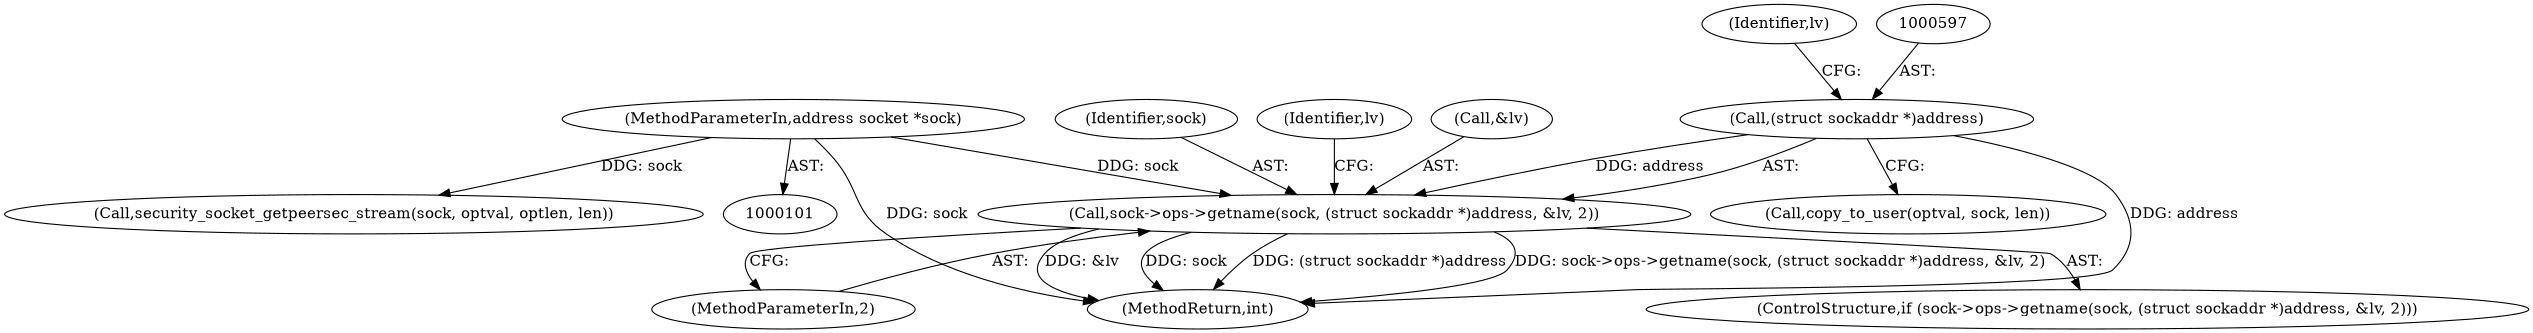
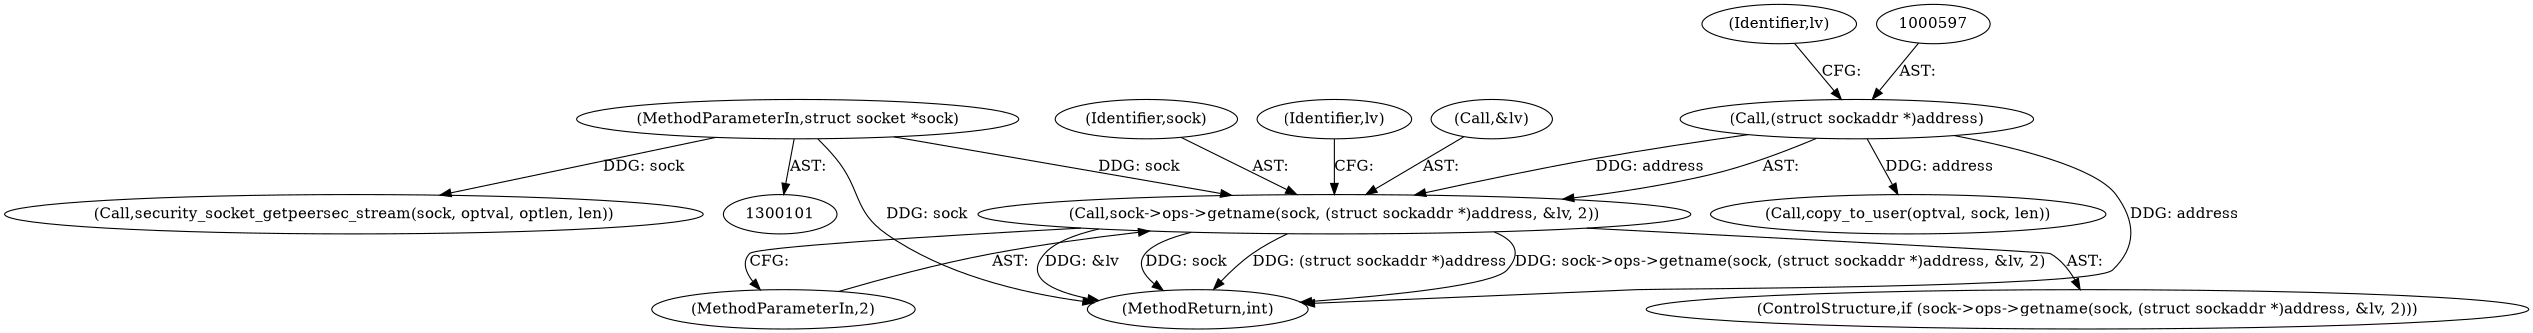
node "(MethodParameterIn,address socket *sock)": label "(MethodParameterIn,address socket *sock)" -> "(MethodParameterIn,struct socket *sock)"
edge "(Call,(struct sockaddr *)address)" -> "(Call,copy_to_user(optval, sock, len))": label "CFG: " -> "DDG: address"
node "1000101": label "1000101" -> "1300101"
